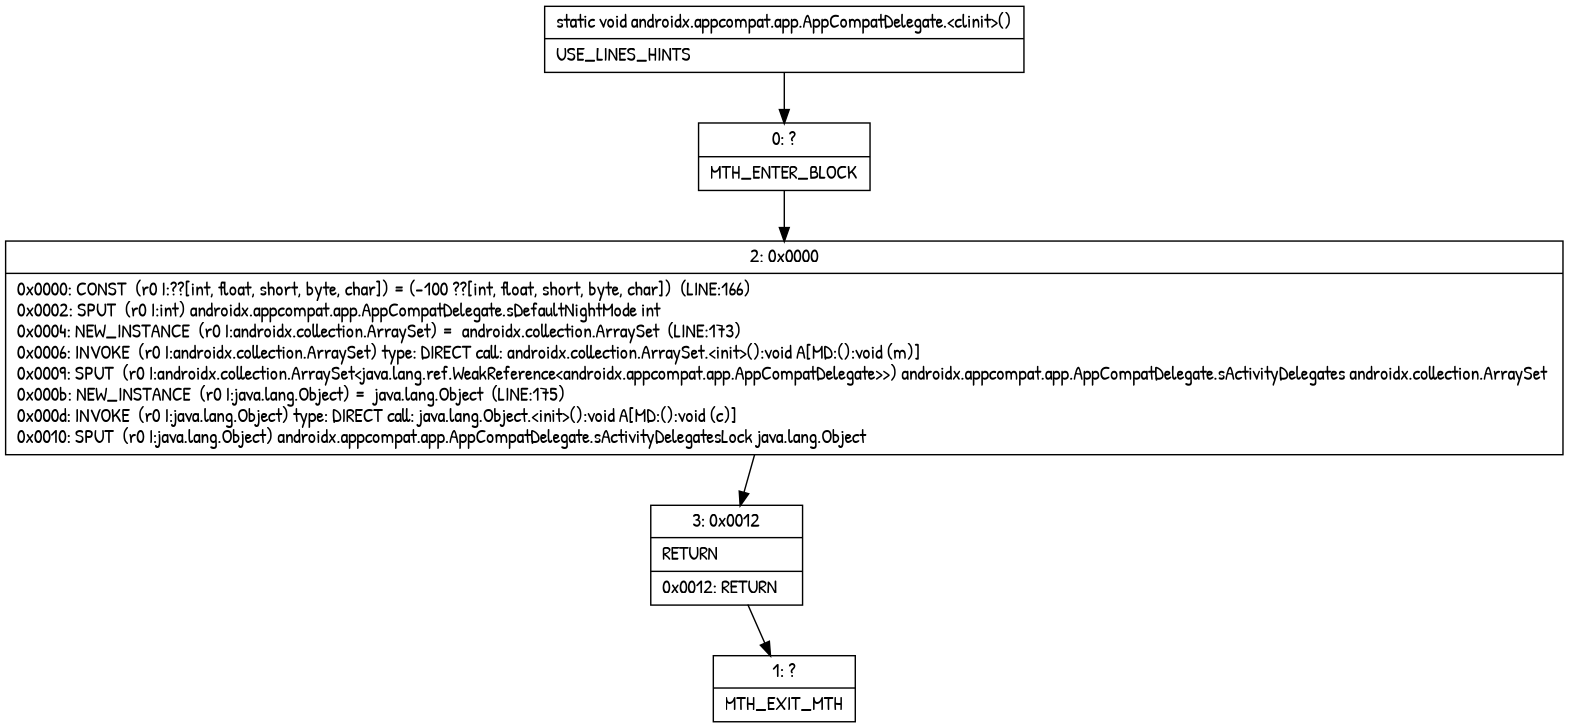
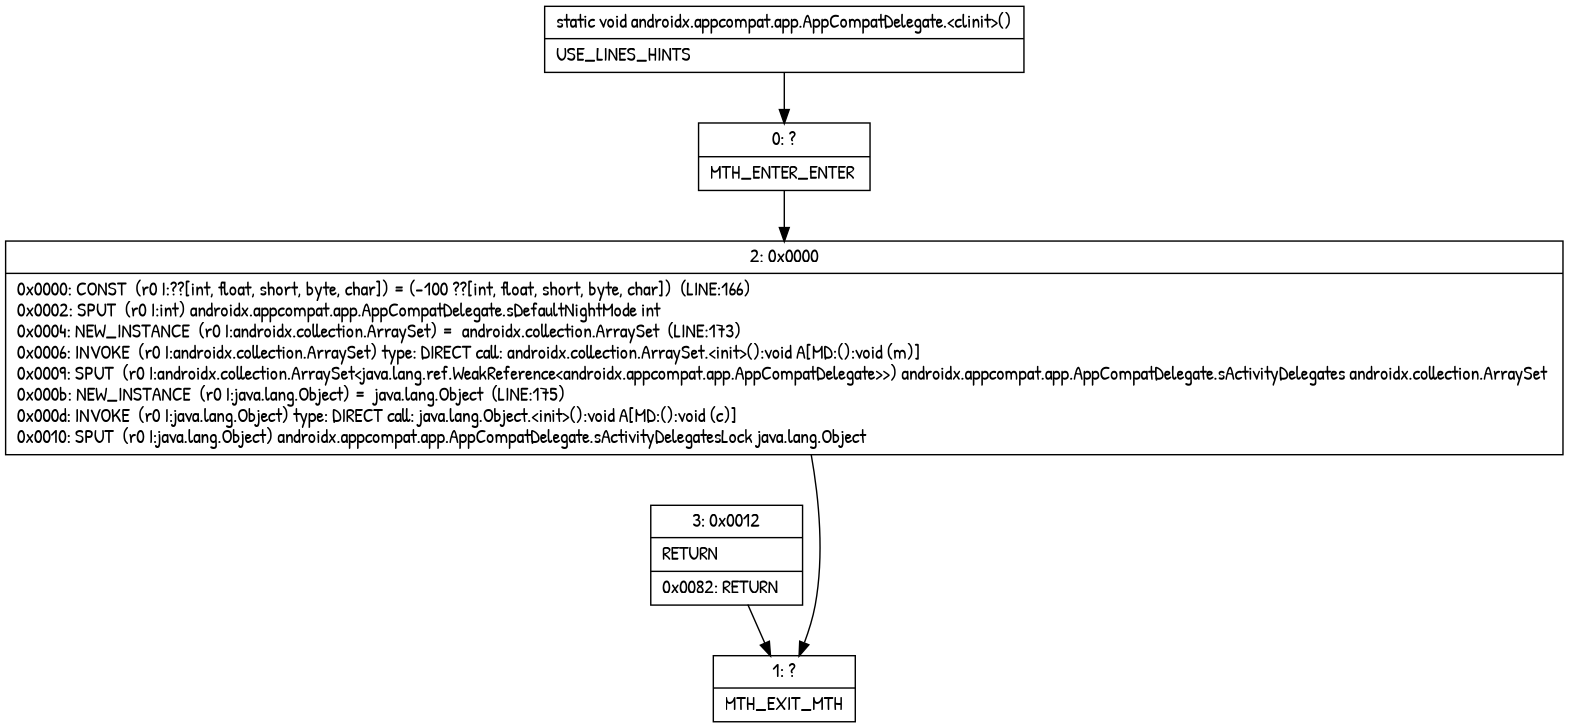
node "0: ?": text "MTH_ENTER_BLOCK" -> "MTH_ENTER_ENTER"
edge "2: 0x0000" -> "3: 0x0012": now "2: 0x0000" -> "1: ?"
node "3: 0x0012": text "0x0012: RETURN" -> "0x0082: RETURN"
